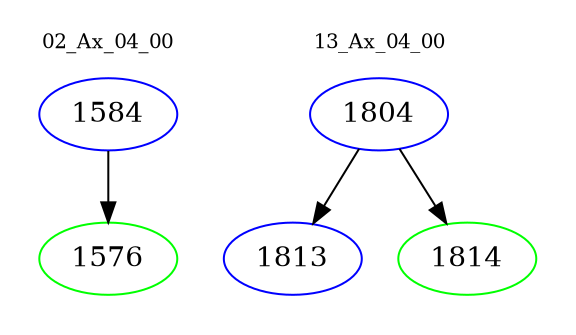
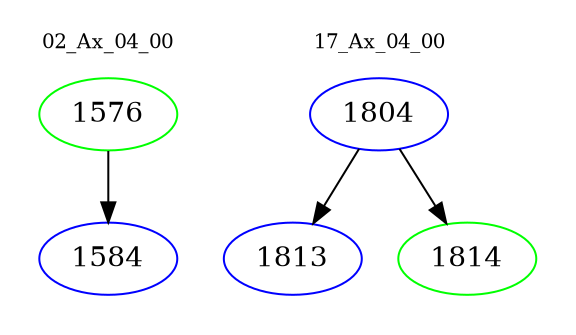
cluster "13_Ax_04_00": label "13_Ax_04_00" -> "17_Ax_04_00"
edge "1584" -> "1576": reversed
